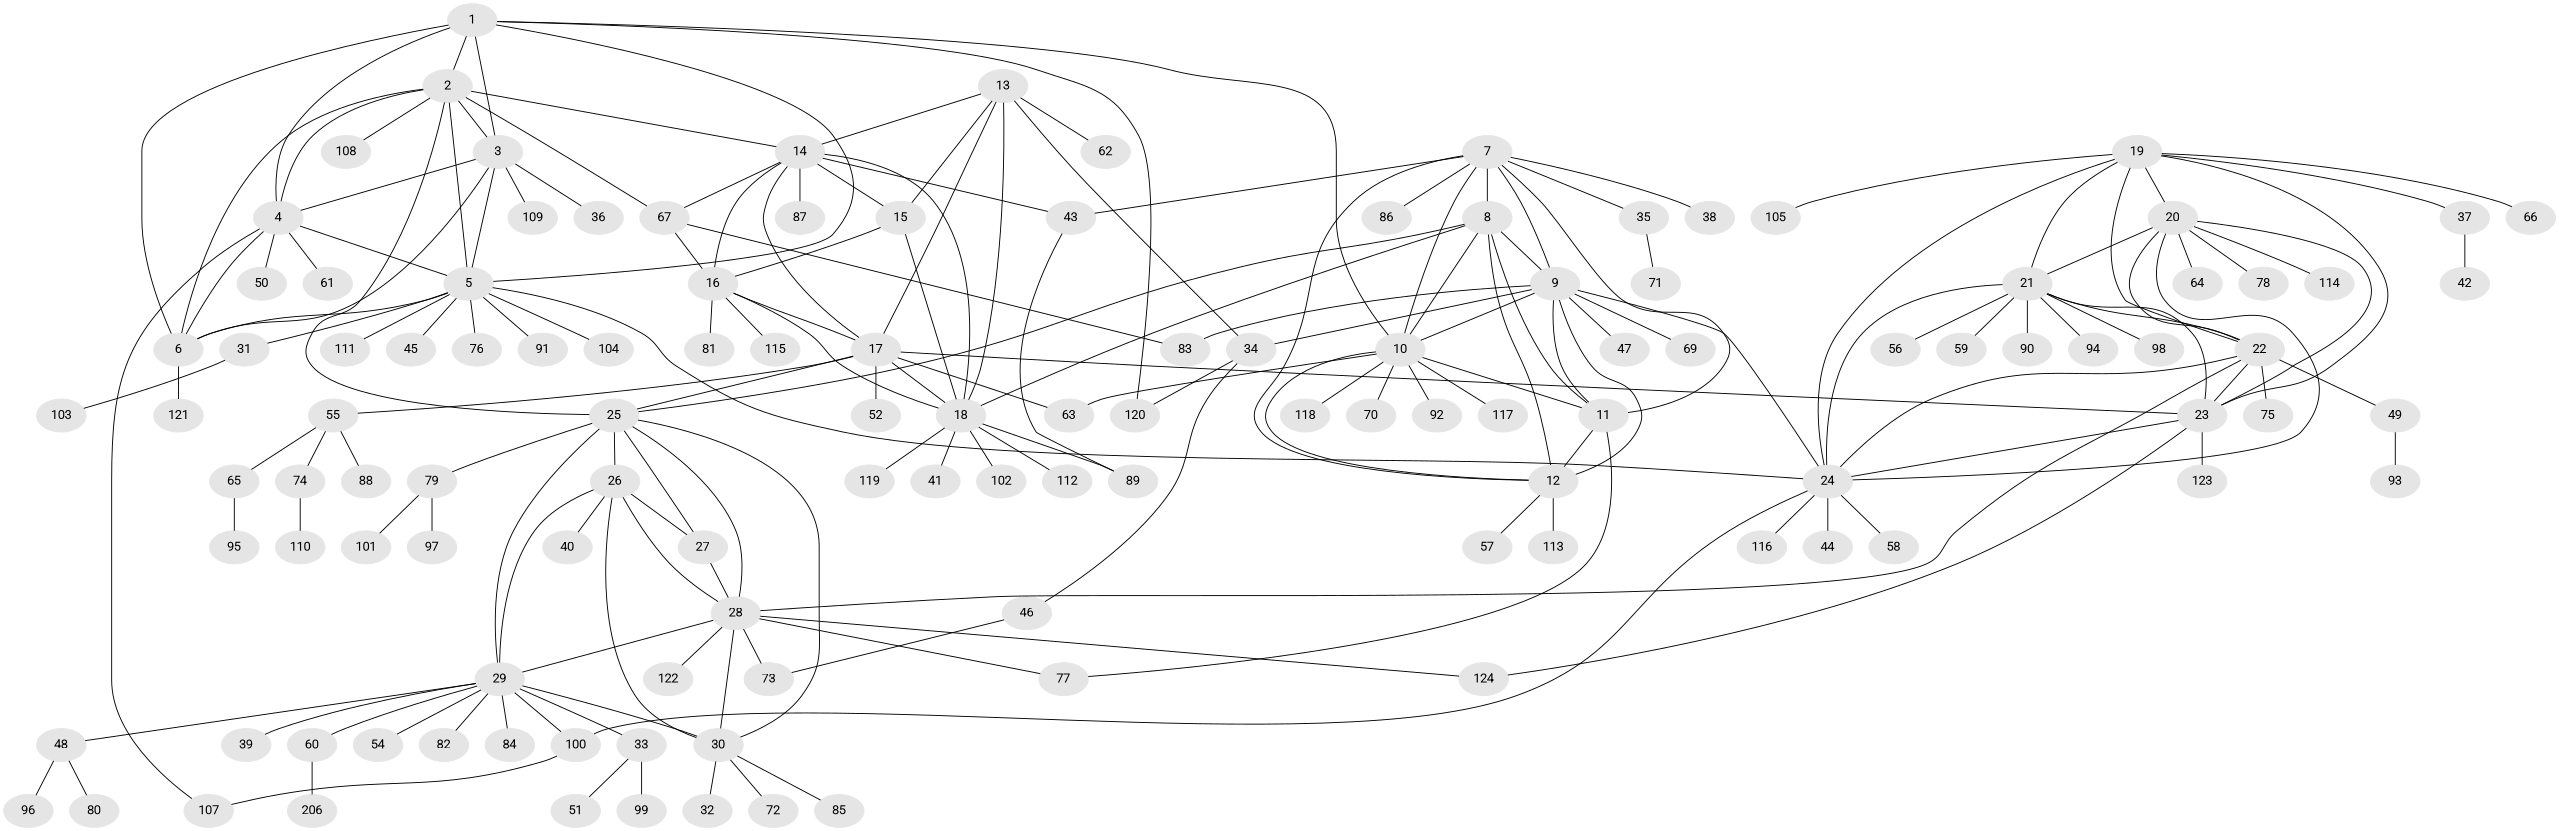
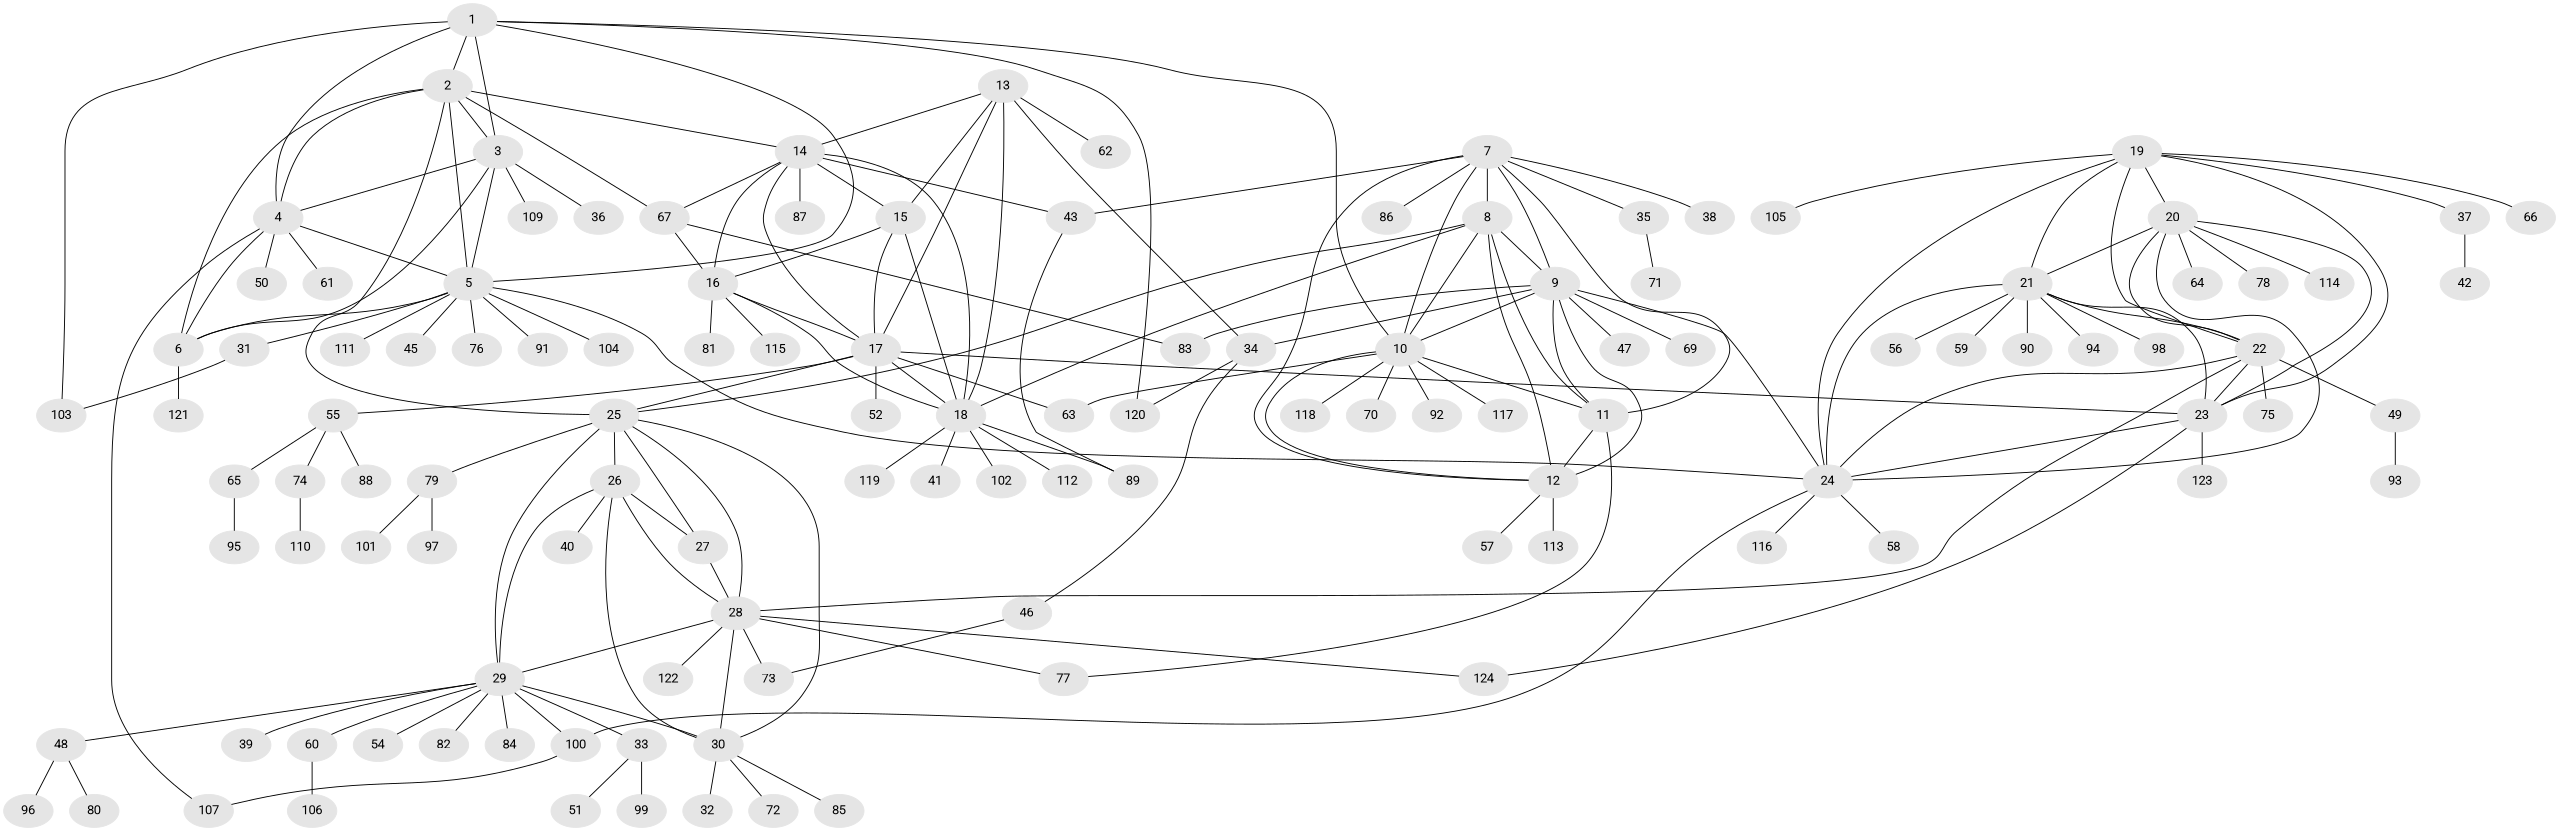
edge "1" -- "6": now "1" -- "103"
node "108": removed
edge "15" -- "17": added
node "44": removed
node "206": label "206" -> "106"
